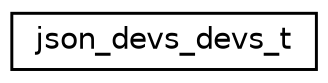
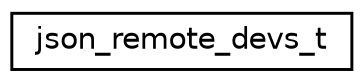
node "json_devs_devs_t": label "json_devs_devs_t" -> "json_remote_devs_t"
